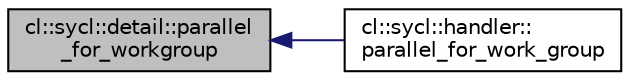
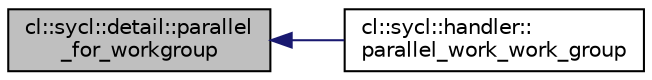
node "cl::sycl::handler:: parallel_for_work_group": label "cl::sycl::handler:: parallel_for_work_group" -> "cl::sycl::handler:: parallel_work_work_group"
